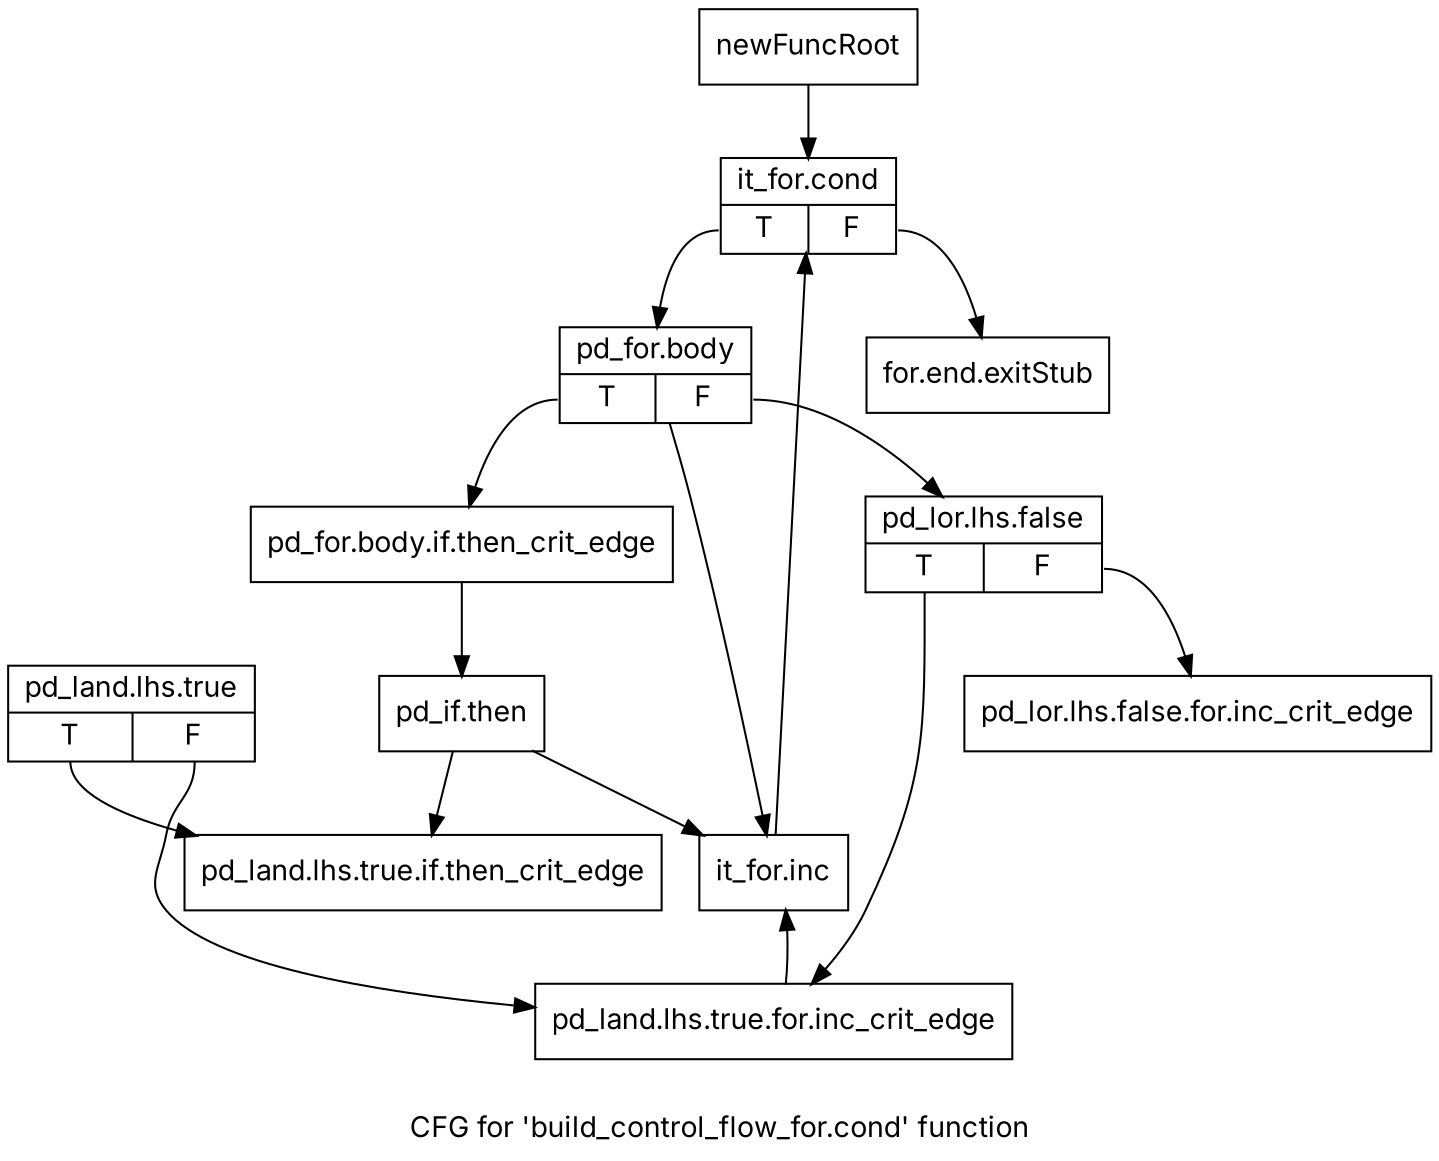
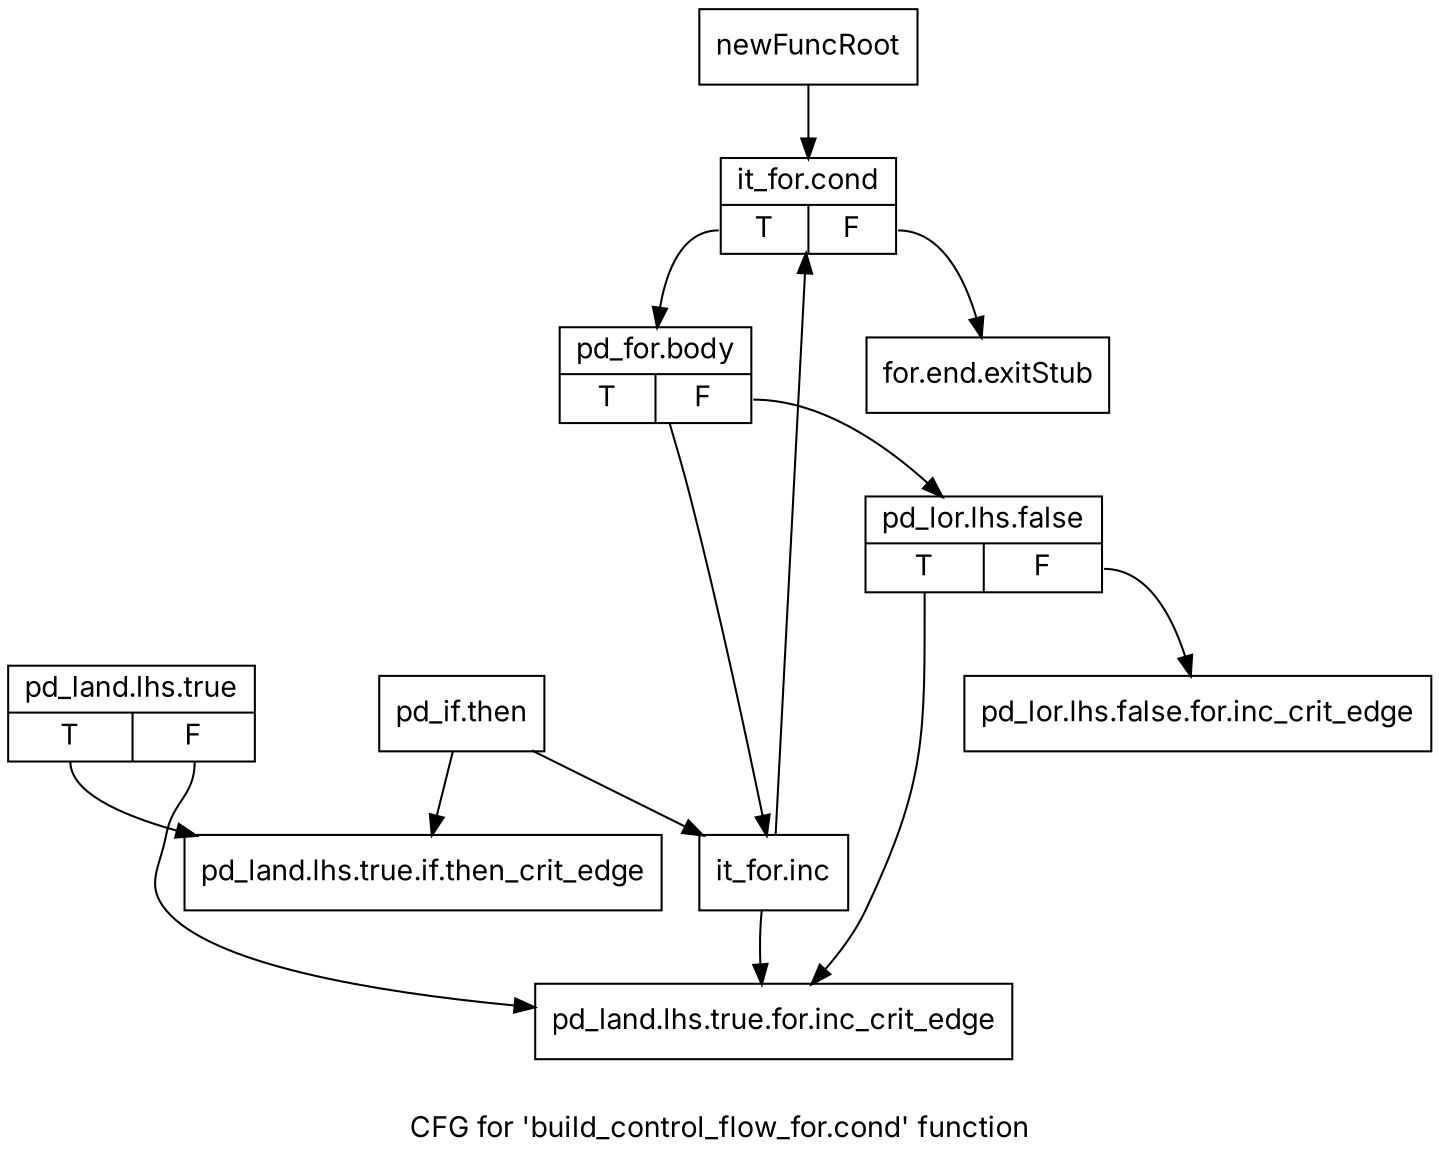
node "pd_for.body.if.then_crit_edge": removed
edge "pd_land.lhs.true.for.inc_crit_edge" -> "it_for.inc": reversed
